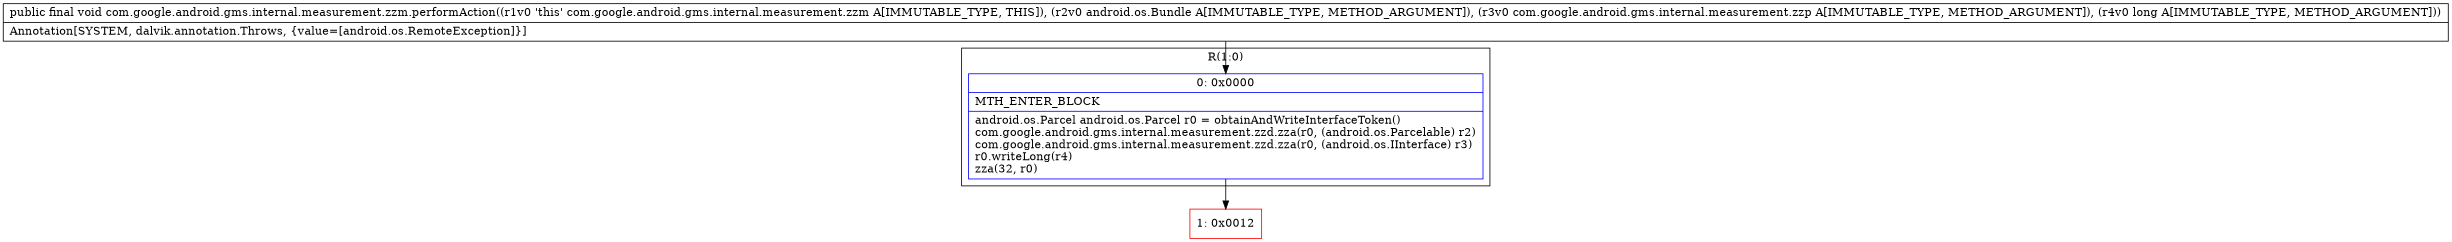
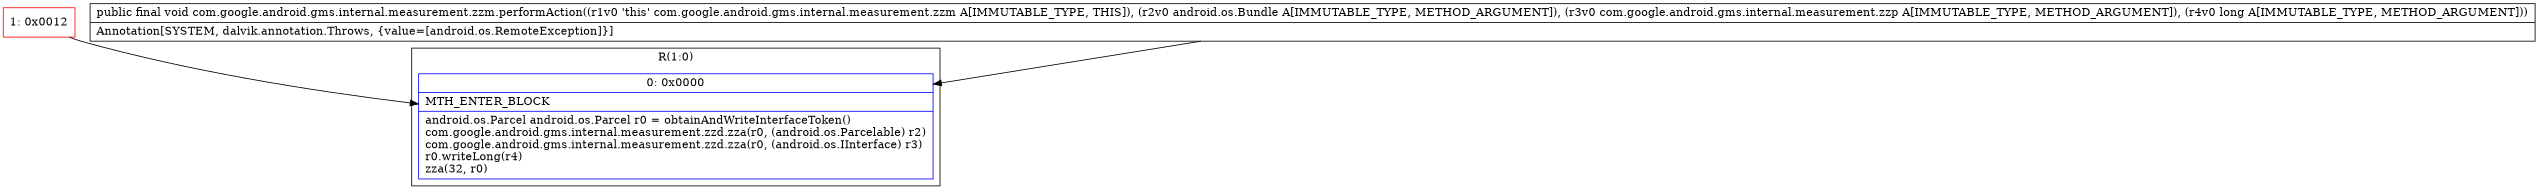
edge "0: 0x0000" -> "1: 0x0012": reversed
